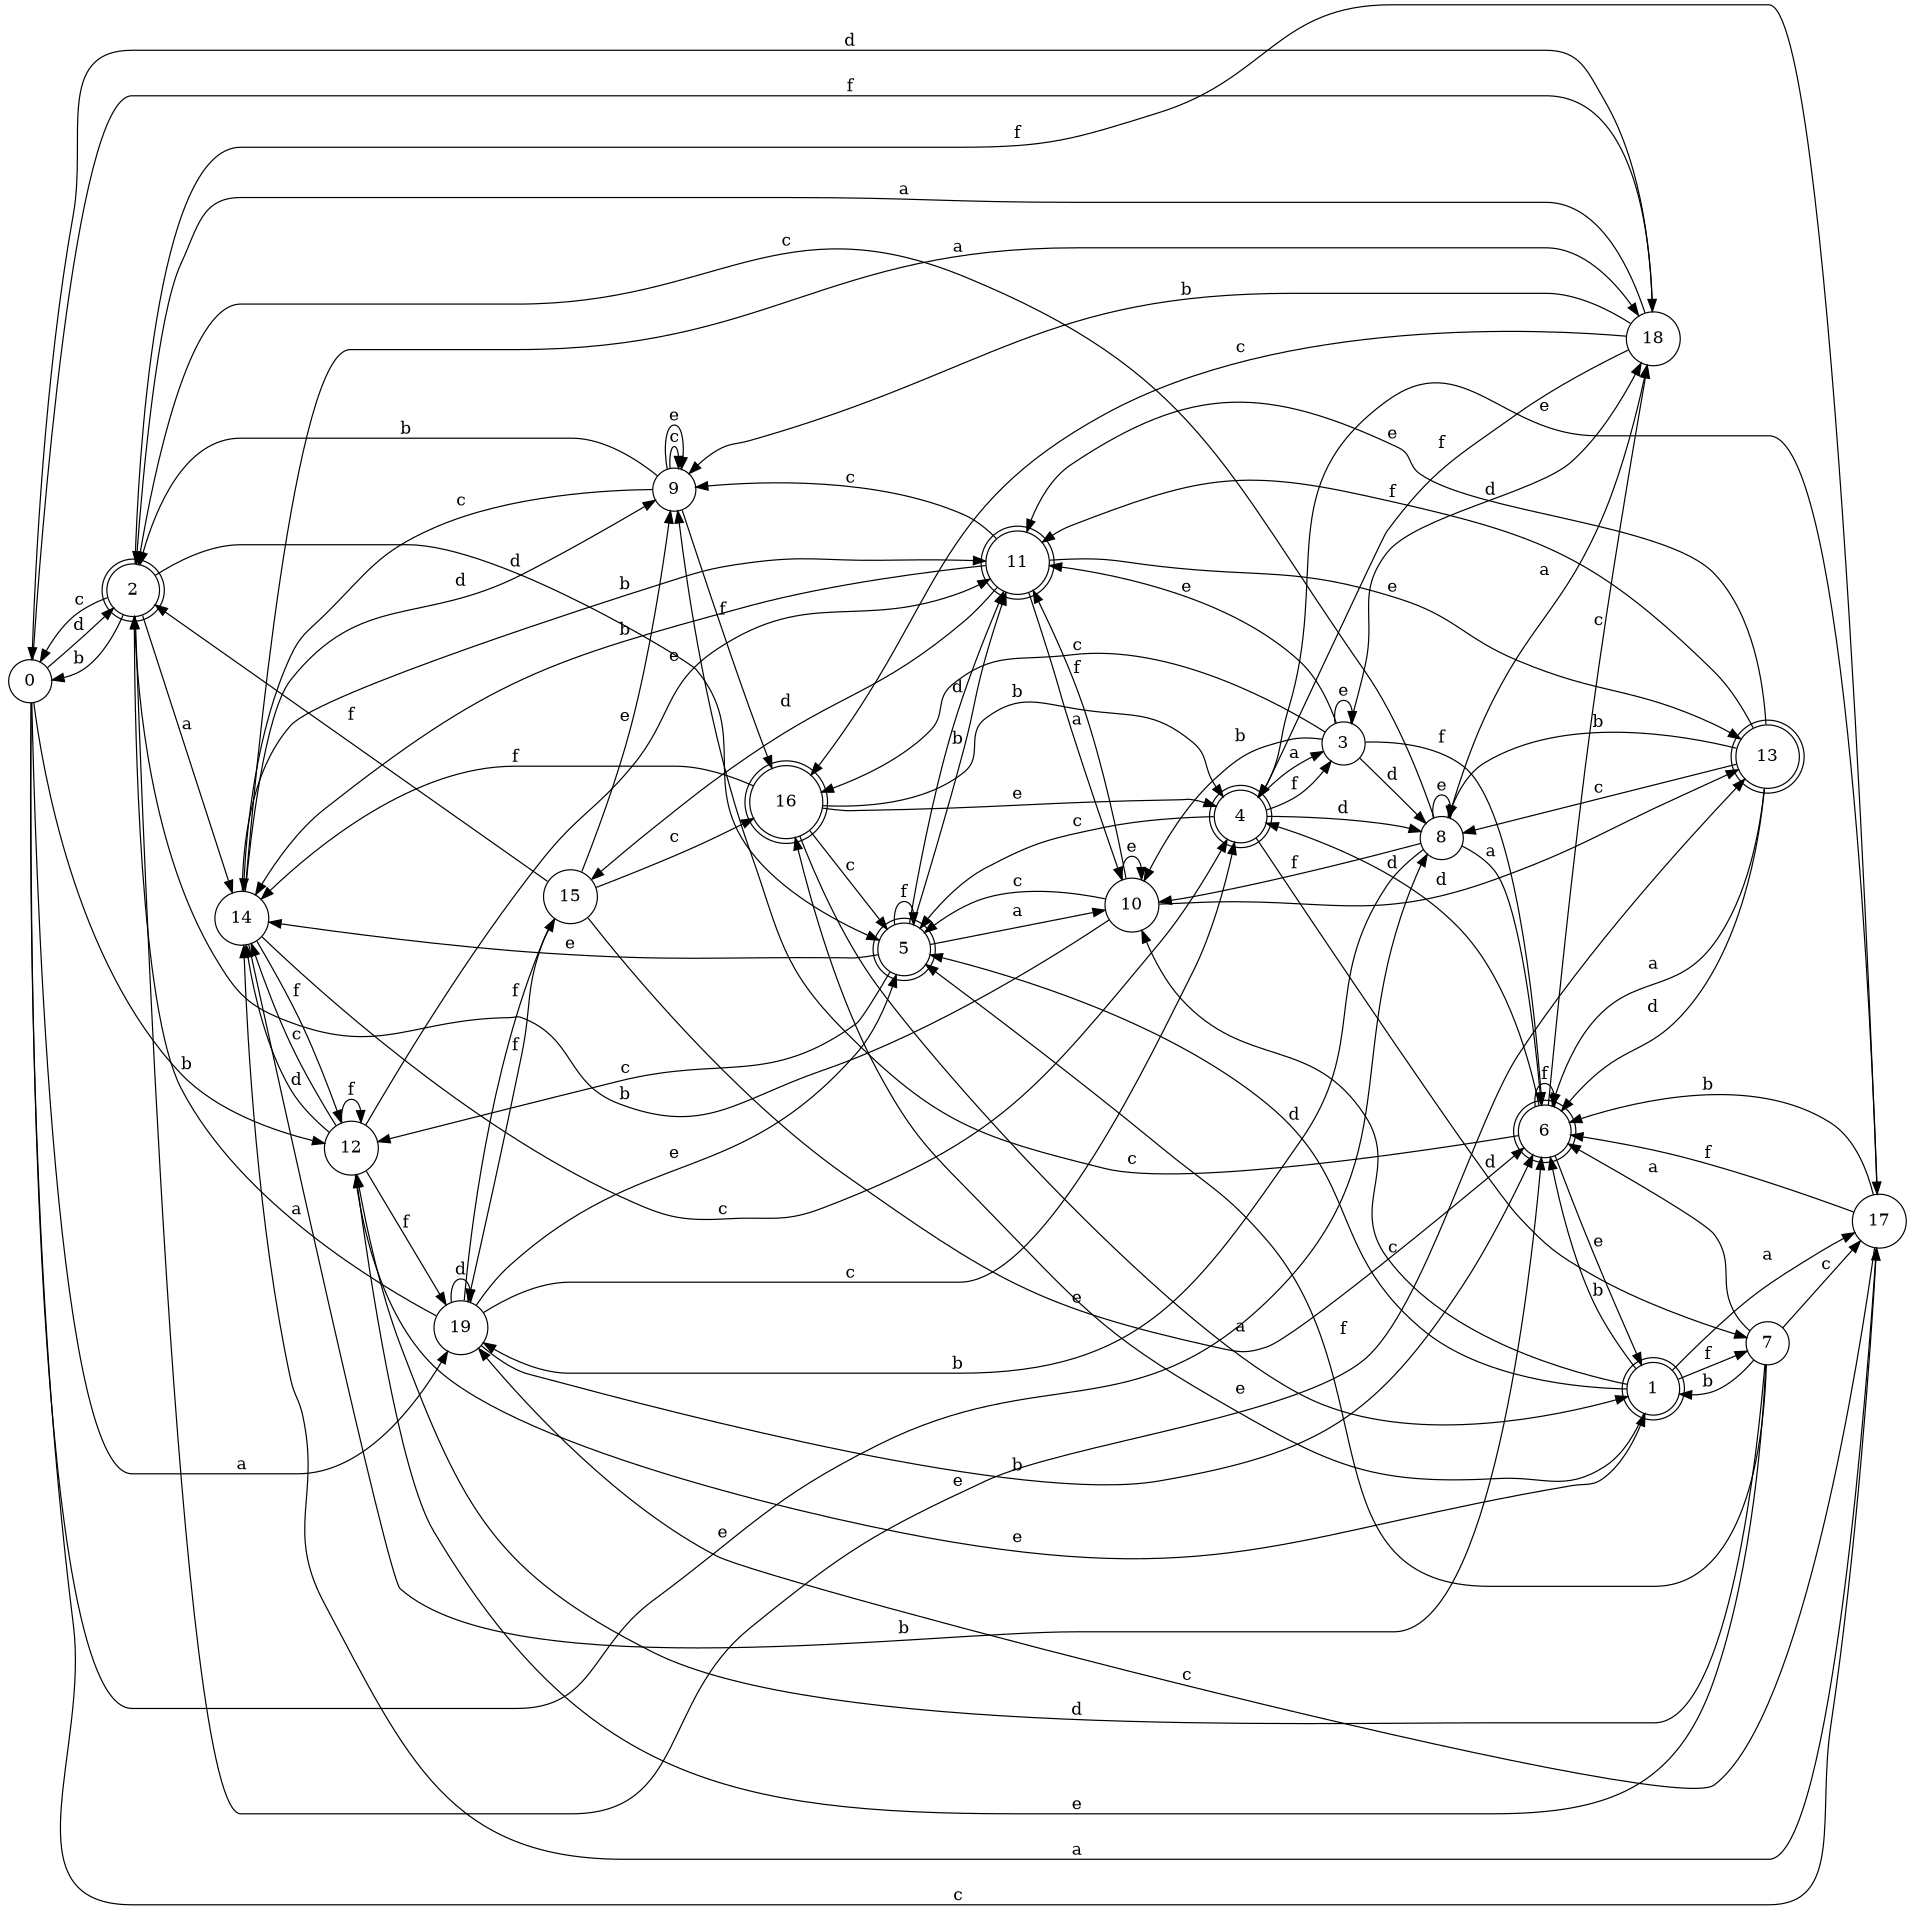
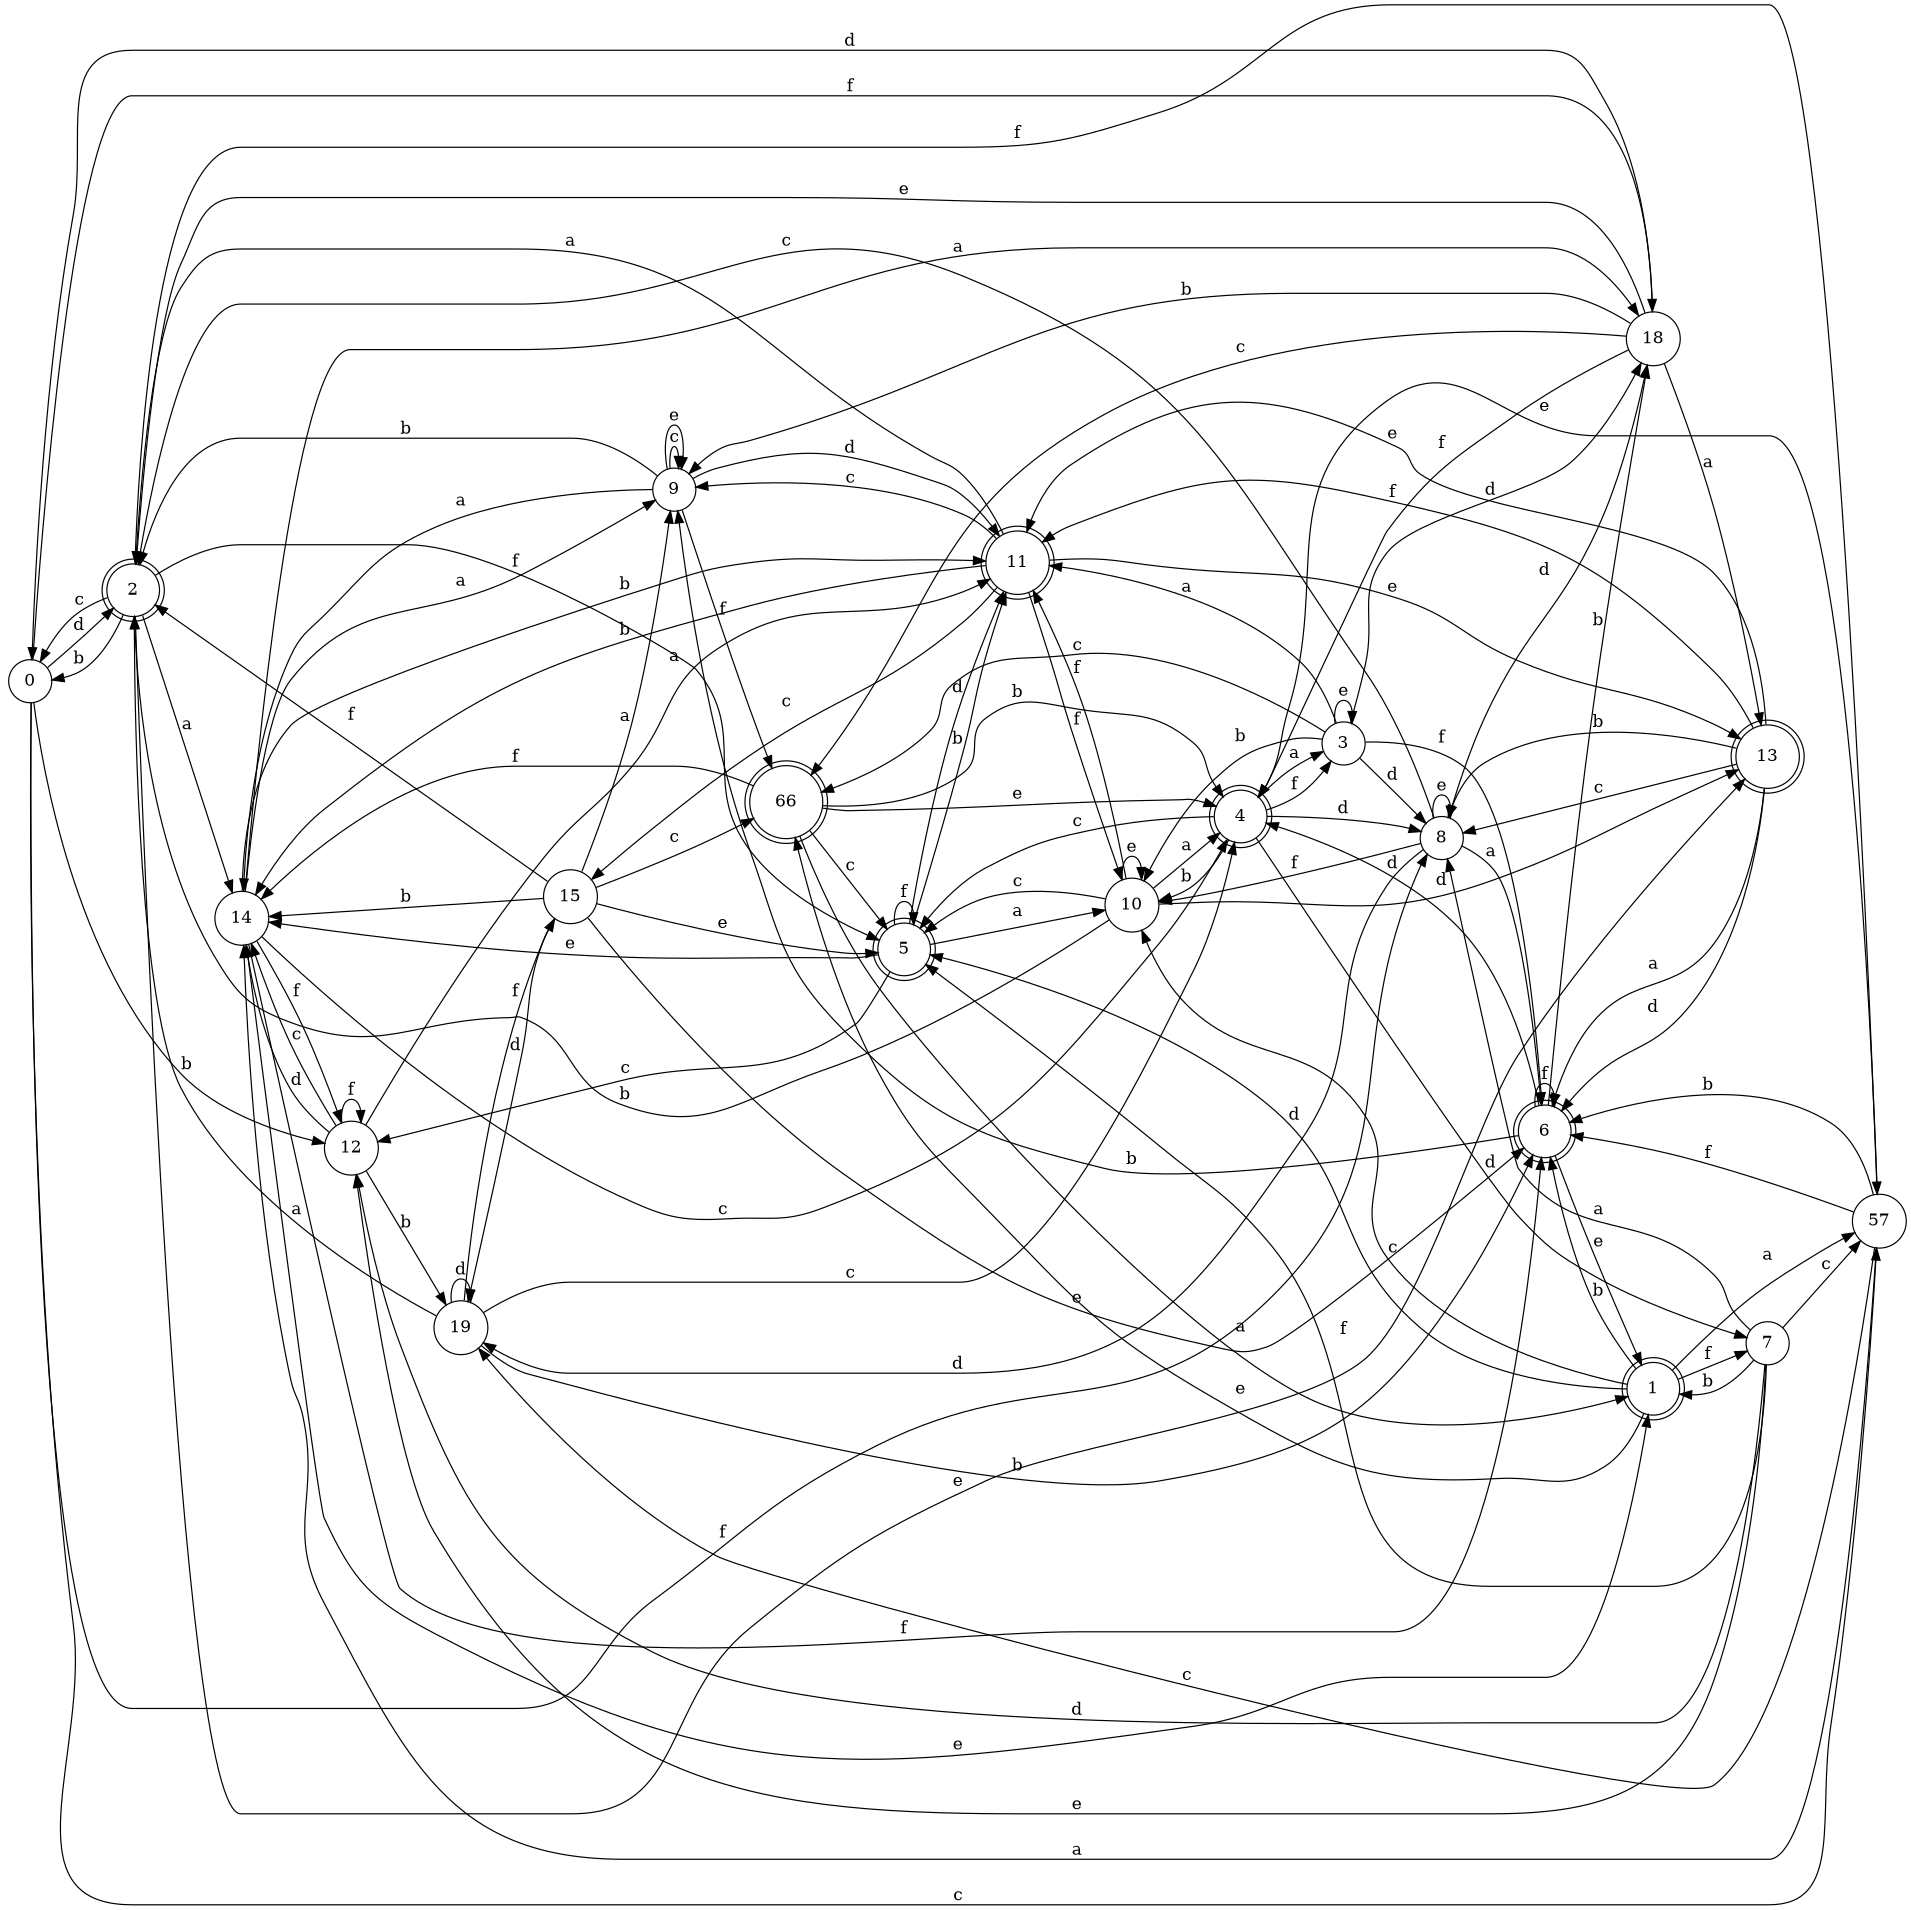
edge "18" -> "2": label "a" -> "e"
edge "11" -> "2": added, label "a"
edge "9" -> "11": added, label "d"
edge "9" -> "14": label "c" -> "a"
edge "18" -> "13": added, label "a"
edge "2" -> "5": label "d" -> "f"
edge "8" -> "18": label "a" -> "d"
edge "14" -> "9": label "d" -> "a"
edge "3" -> "11": label "e" -> "a"
edge "6" -> "18": label "c" -> "b"
edge "12" -> "11": label "e" -> "a"
edge "11" -> "15": label "d" -> "c"
edge "15" -> "9": label "e" -> "a"
edge "11" -> "10": label "a" -> "f"
node "16": label "16" -> "66"
edge "10" -> "4": added, label "a"
edge "4" -> "10": added, label "b"
edge "15" -> "14": added, label "b"
edge "15" -> "19": label "f" -> "d"
edge "6" -> "9": label "c" -> "b"
edge "19" -> "5": now "15" -> "5"
edge "7" -> "6": now "7" -> "8"
node "17": label "17" -> "57"
edge "12" -> "19": label "f" -> "b"
edge "0" -> "19": removed, label "a"
edge "8" -> "19": label "b" -> "d"
edge "0" -> "8": label "e" -> "f"
edge "12" -> "1": now "14" -> "1"
edge "14" -> "6": label "b" -> "f"
